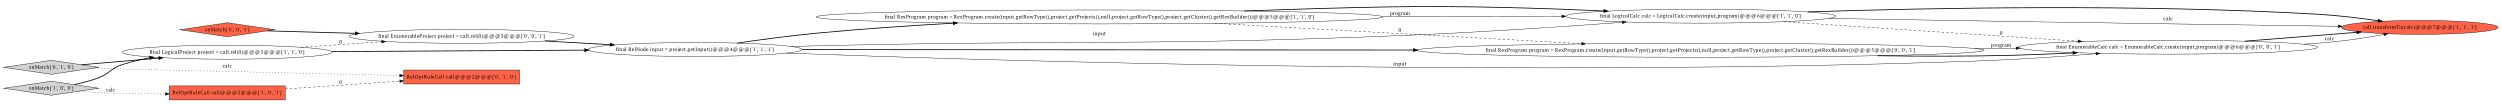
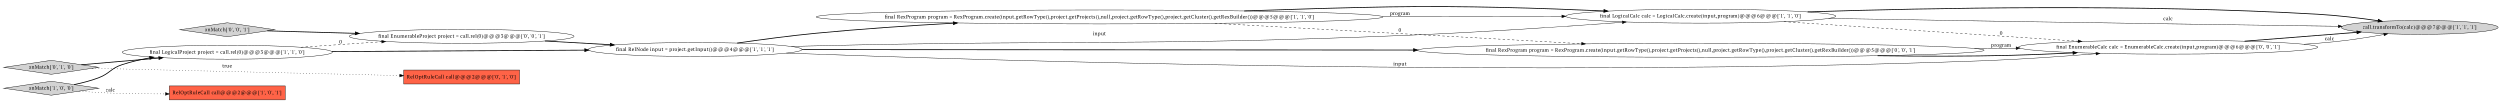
node "call.transformTo(calc)@@@7@@@['1', '1', '1']": fillcolor tomato -> lightgray
node "onMatch['0', '0', '1']": fillcolor tomato -> lightgray
edge "onMatch['0', '1', '0']" -> "RelOptRuleCall call@@@2@@@['0', '1', '0']": label "calc" -> "true"
edge "RelOptRuleCall call@@@2@@@['1', '0', '1']" -> "RelOptRuleCall call@@@2@@@['0', '1', '0']": removed, label "0"
